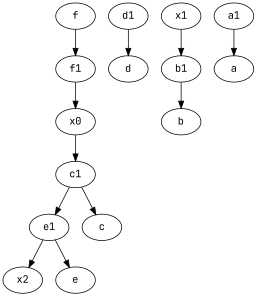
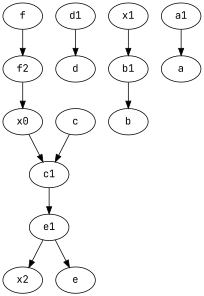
node "f1": label "f1" -> "f2"
edge "c1" -> "c": reversed
